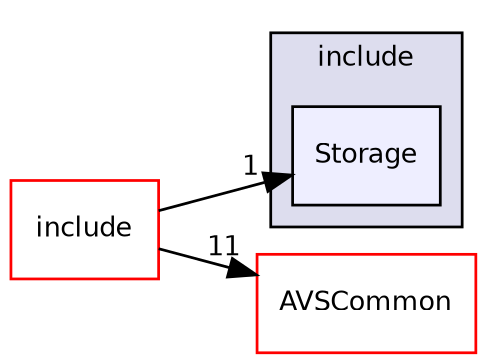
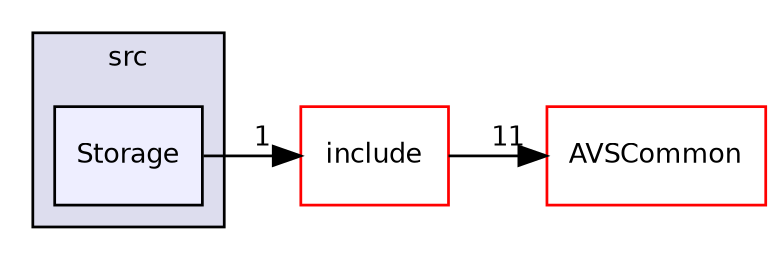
cluster "include": label "include" -> "src"
edge "include" -> "Storage": reversed
